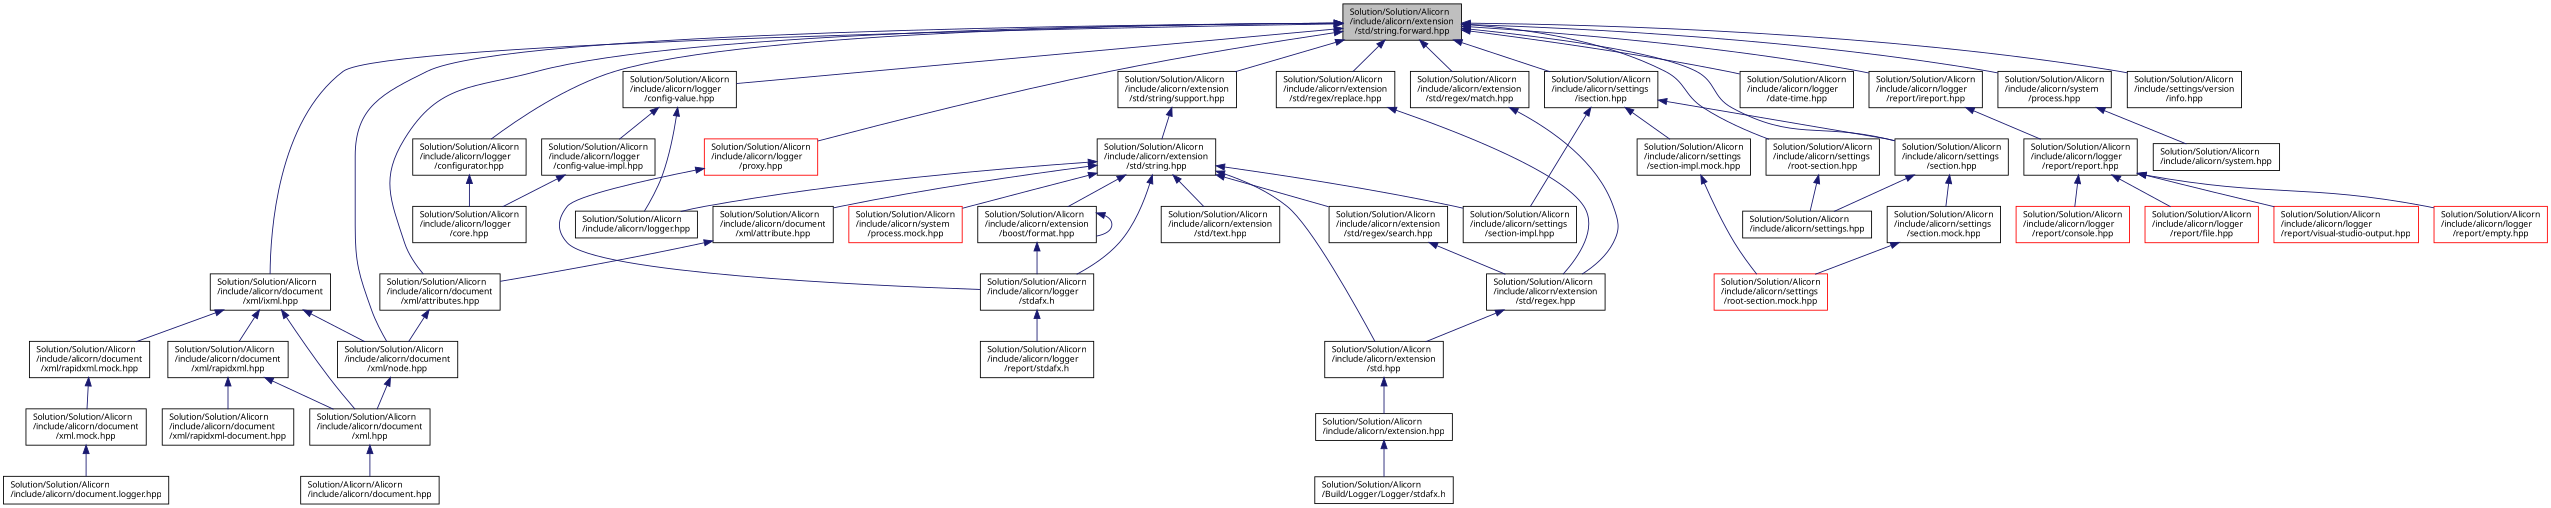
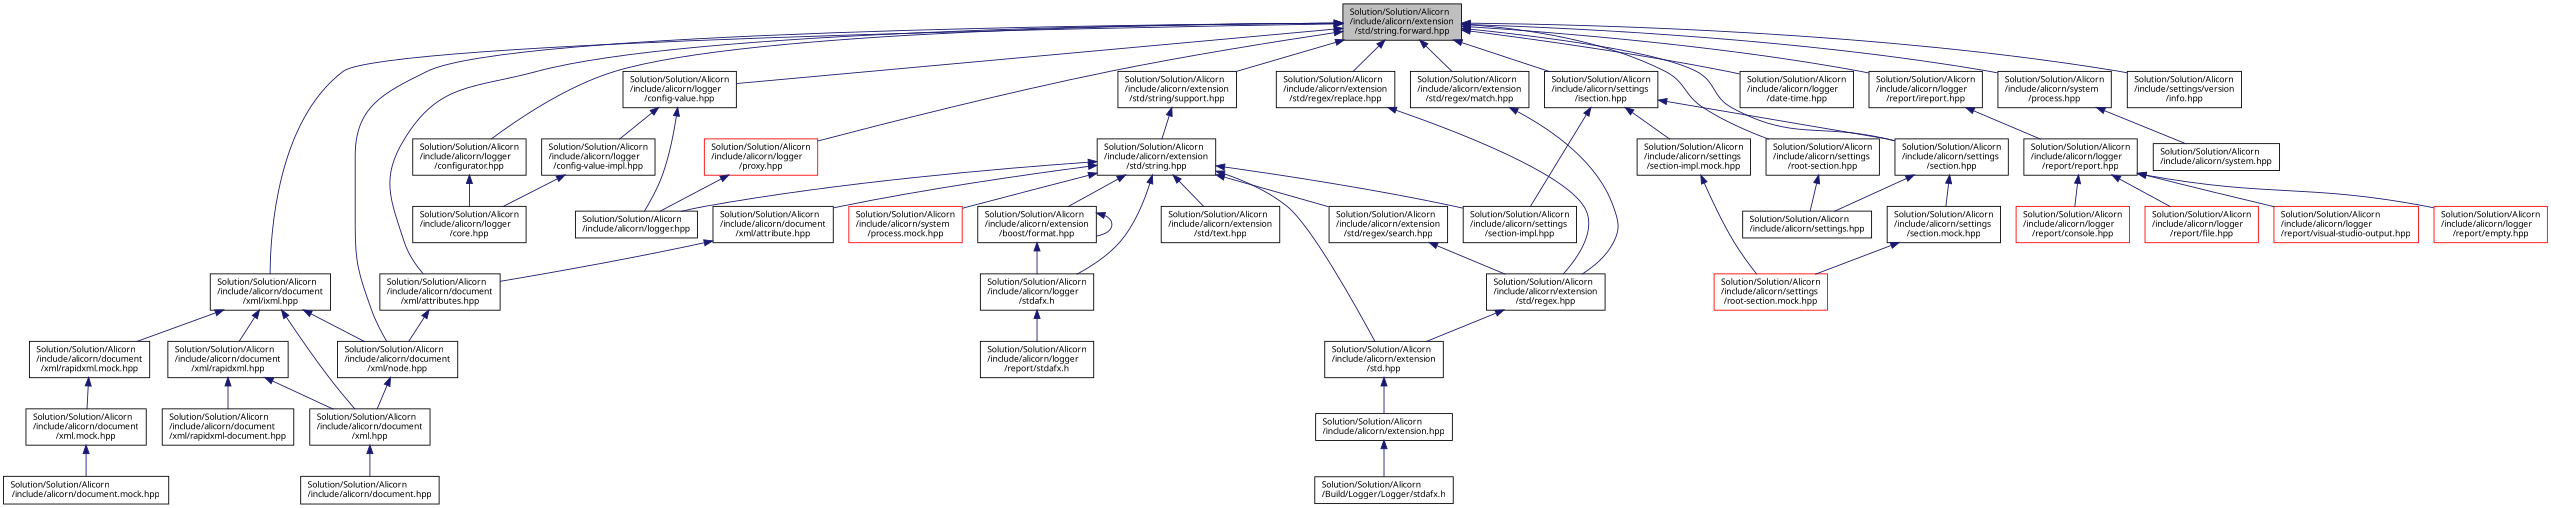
edge "Solution/Solution/Alicorn /include/alicorn/logger /stdafx.h" -> "Solution/Solution/Alicorn /include/alicorn/logger /proxy.hpp": now "Solution/Solution/Alicorn /include/alicorn/logger.hpp" -> "Solution/Solution/Alicorn /include/alicorn/logger /proxy.hpp"
node "Solution/Solution/Alicorn /include/alicorn/document.logger.hpp": label "Solution/Solution/Alicorn /include/alicorn/document.logger.hpp" -> "Solution/Solution/Alicorn /include/alicorn/document.mock.hpp"
node "Solution/Alicorn/Alicorn /include/alicorn/document.hpp": label "Solution/Alicorn/Alicorn /include/alicorn/document.hpp" -> "Solution/Solution/Alicorn /include/alicorn/document.hpp"
